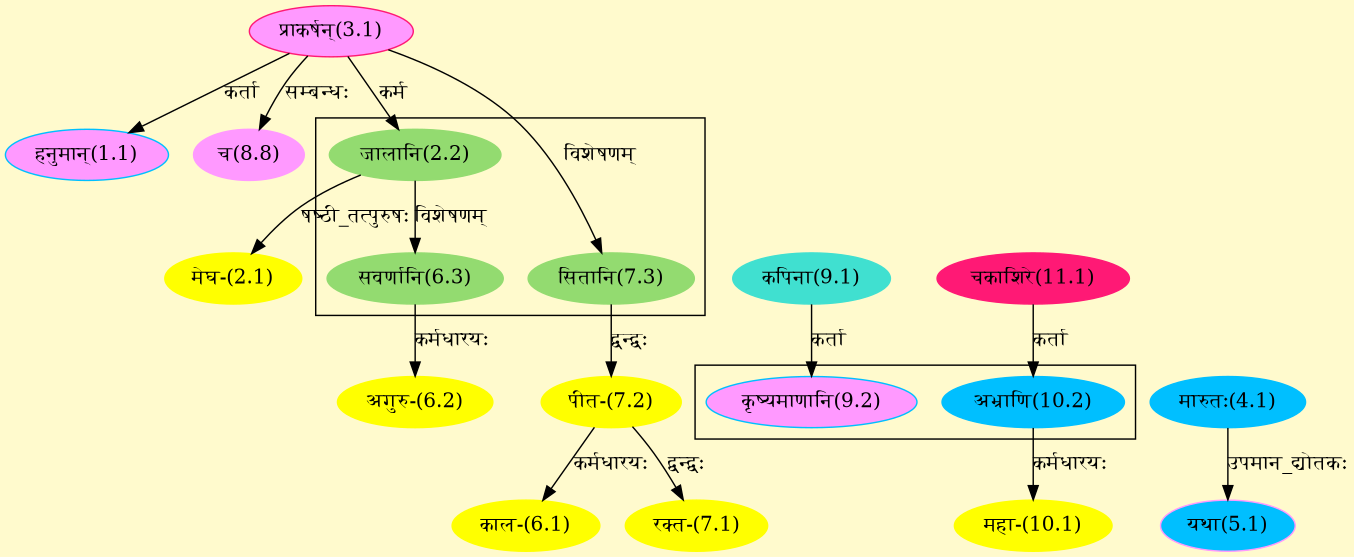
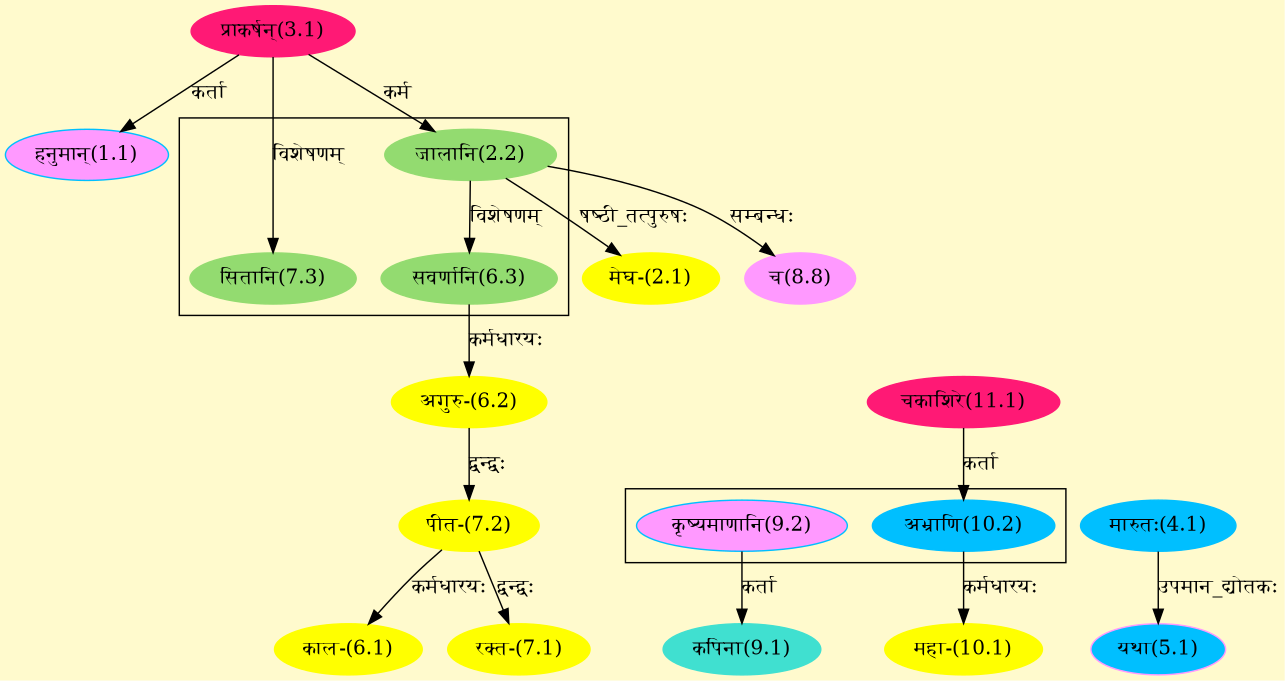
node "प्राकर्षन्(3.1)": fillcolor #ff99ff -> #ff1975
edge "प्राकर्षन्(3.1)" -> "च(8.8)": now "जालानि(2.2)" -> "च(8.8)"
edge "सितानि(7.3)" -> "पीत-(7.2)": now "अगुरु-(6.2)" -> "पीत-(7.2)"
edge "कपिना(9.1)" -> "कृष्यमाणानि(9.2)": reversed
